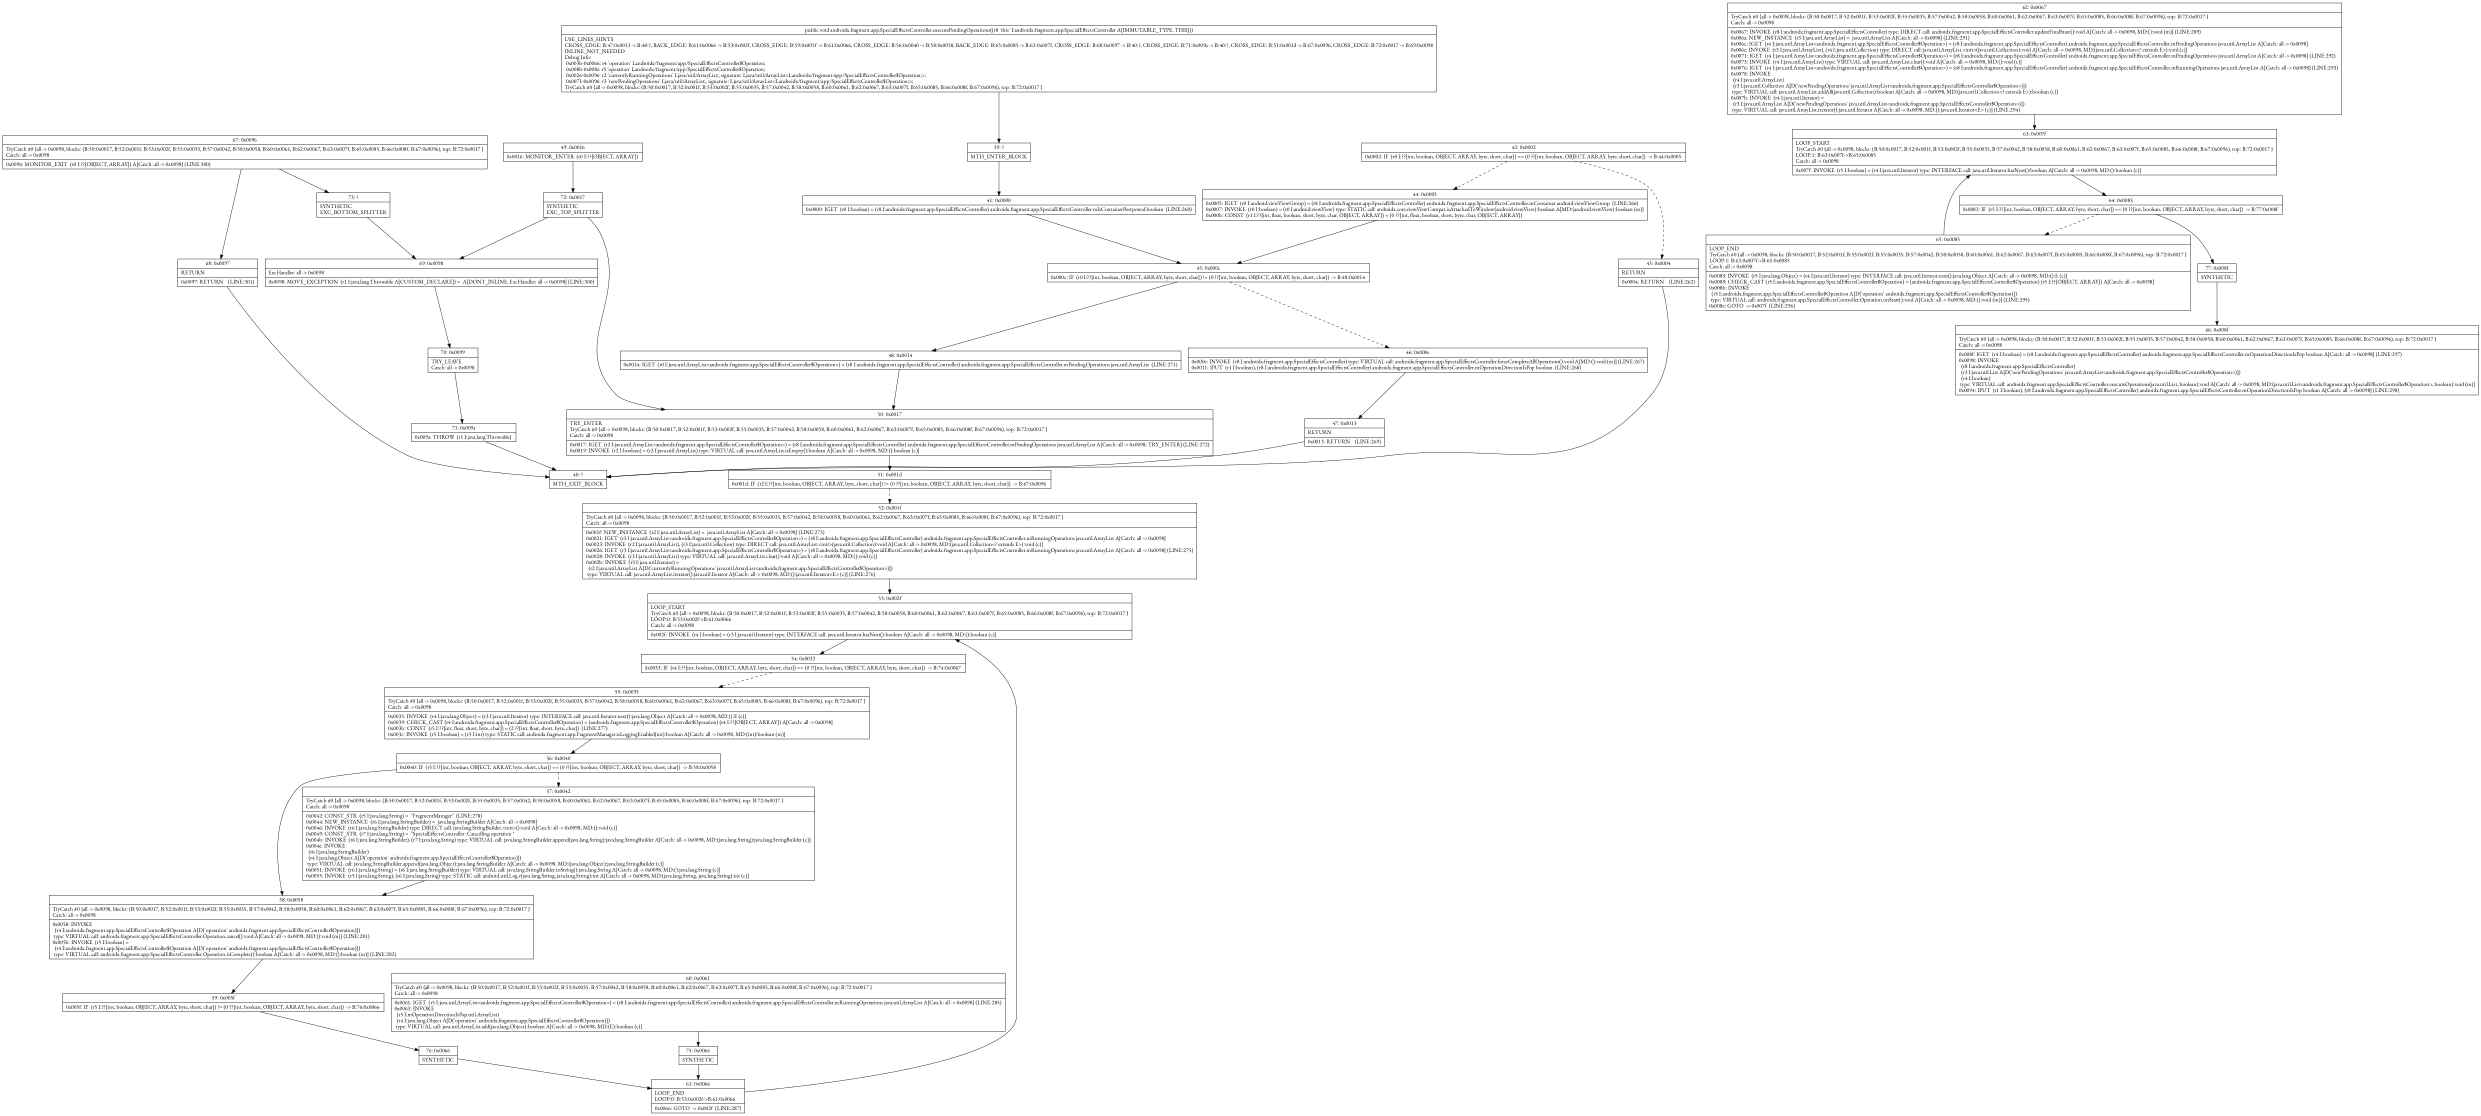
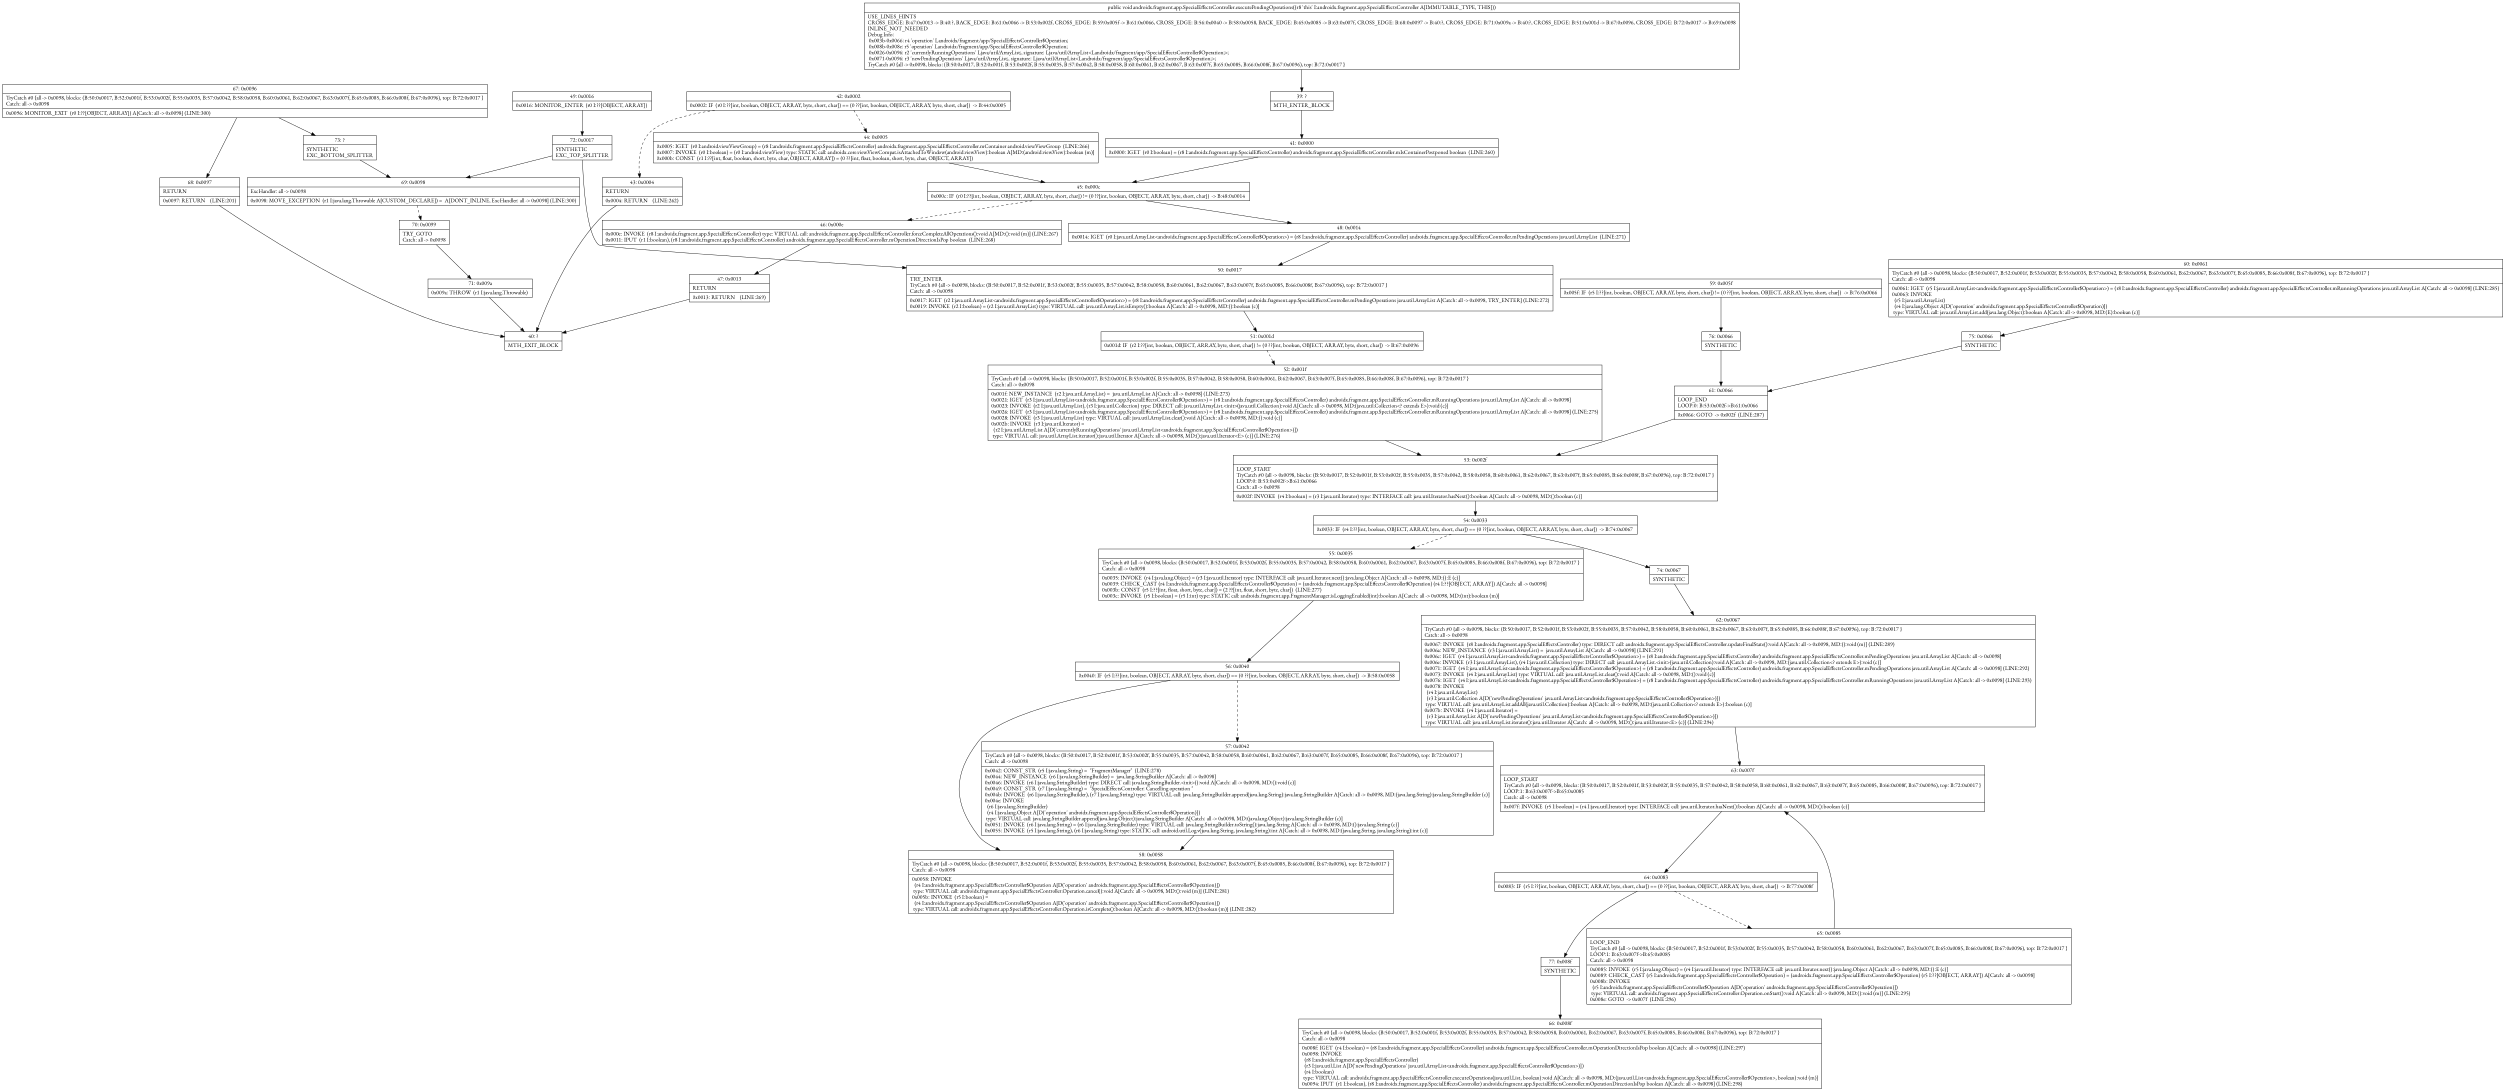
node "68: 0x0097": text "0x0097: RETURN    (LINE:301)" -> "0x0097: RETURN    (LINE:201)"
edge "69: 0x0098" -> "70: 0x0099": style solid -> dashed
node "70: 0x0099": text "TRY_LEAVE" -> "TRY_GOTO"
node "74: 0x0067": added
edge "58: 0x0058" -> "59: 0x005f": removed
node "60: 0x0061": text "(r5 I:mOperationDirectionIsPop.util.ArrayList)" -> "(r5 I:java.util.ArrayList)"
